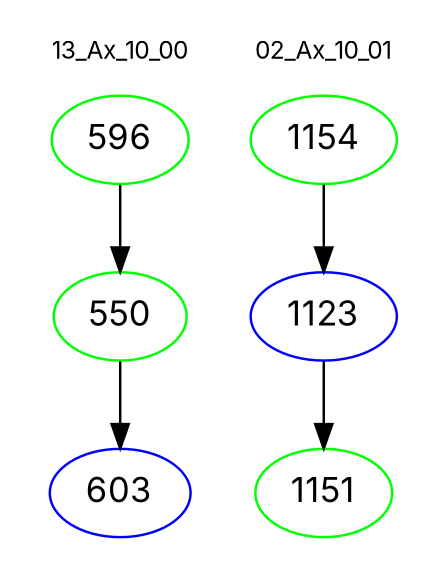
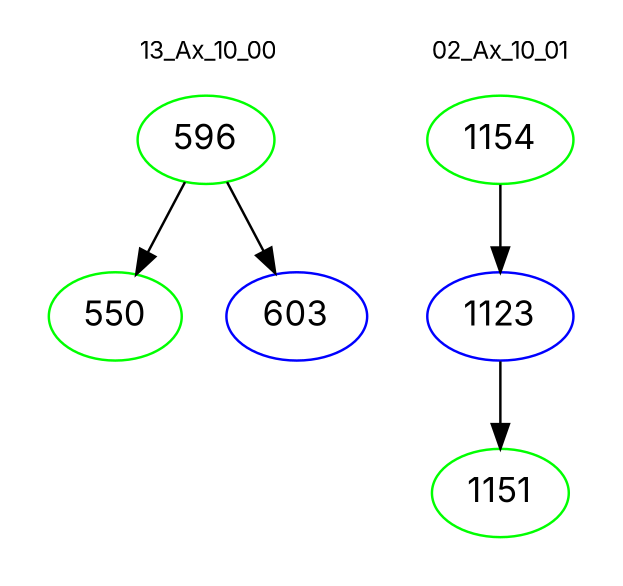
edge "550" -> "603": now "596" -> "603"
